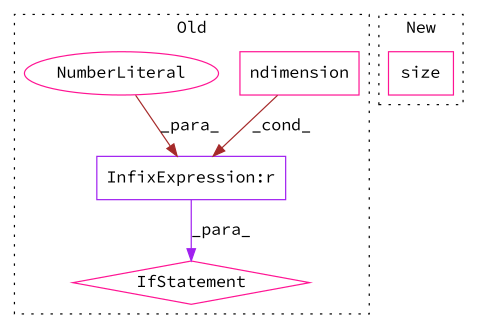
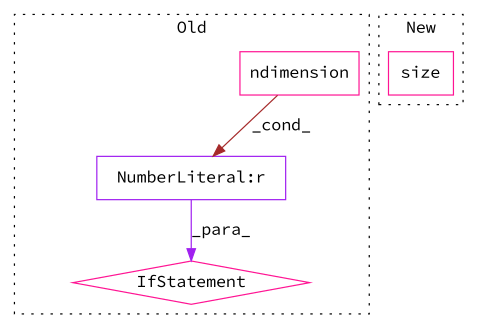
node "NumberLiteral": removed
node "InfixExpression:r": label "InfixExpression:r" -> "NumberLiteral:r"
